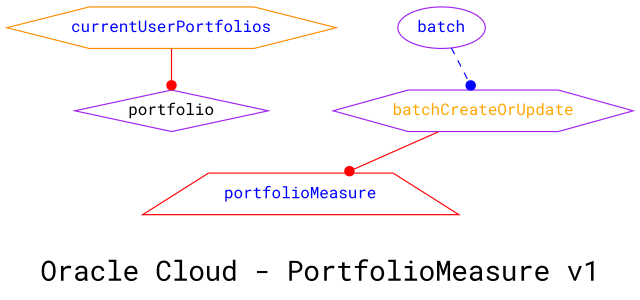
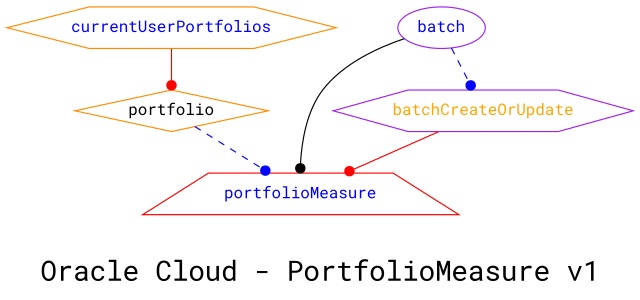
edge "batch" -> "portfolioMeasure": added
node "portfolio": color purple -> darkorange
edge "portfolio" -> "portfolioMeasure": added
